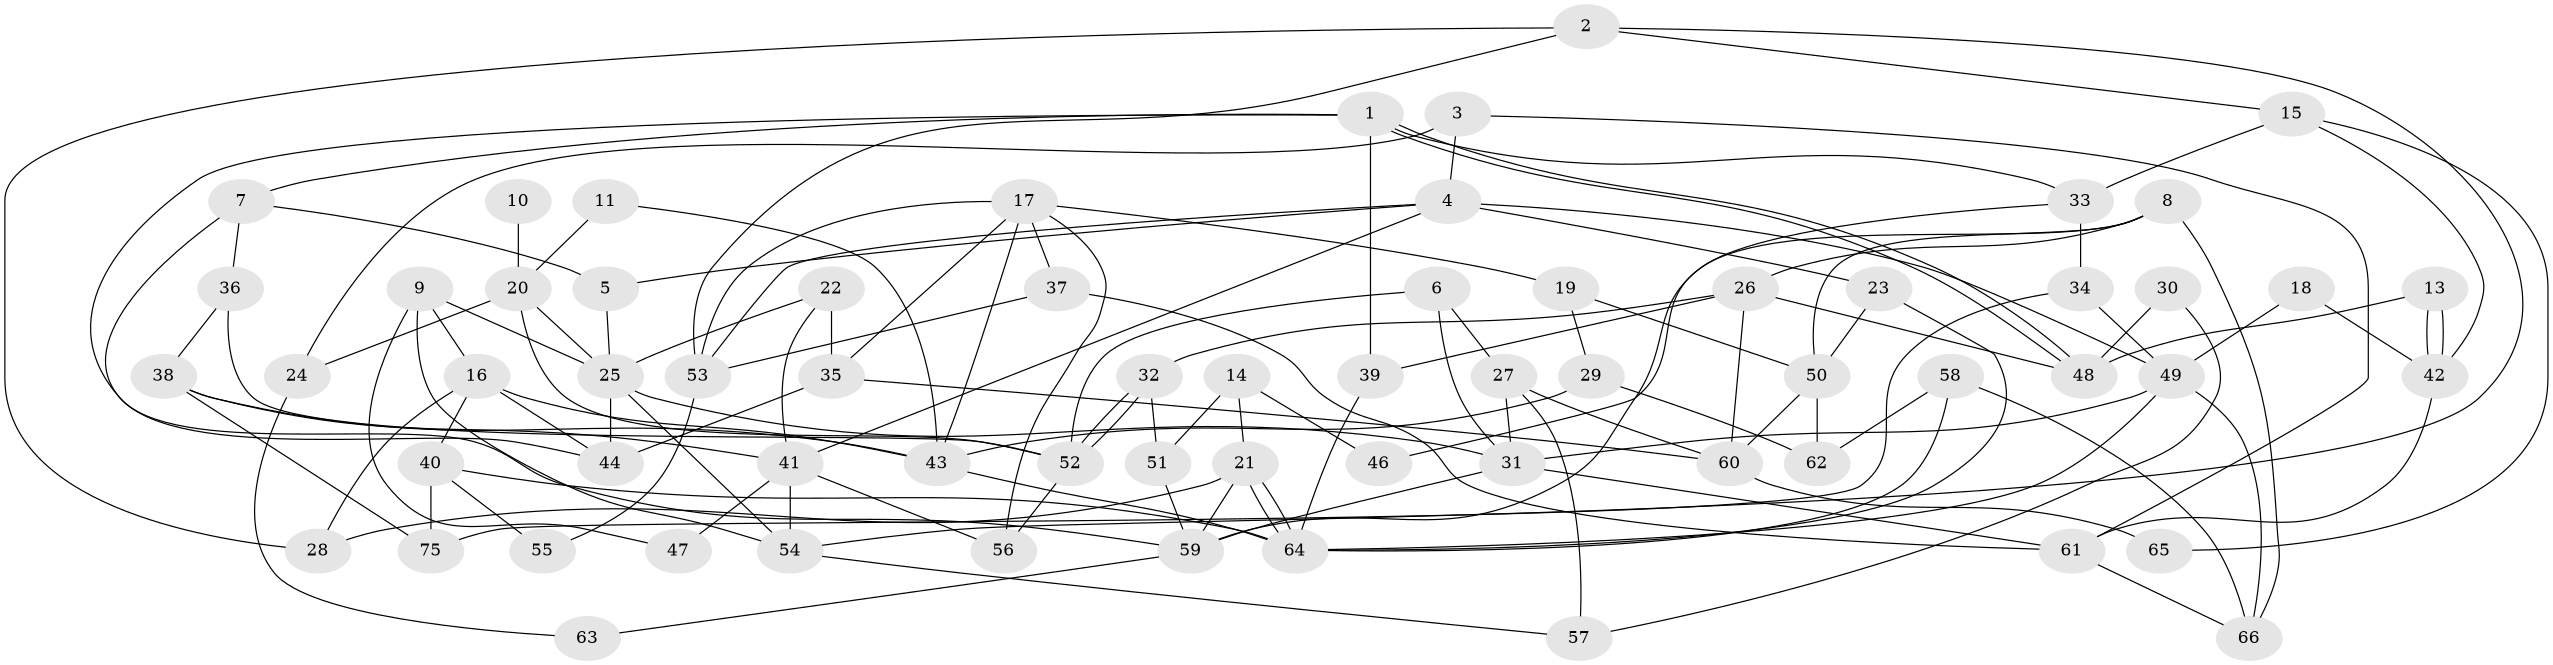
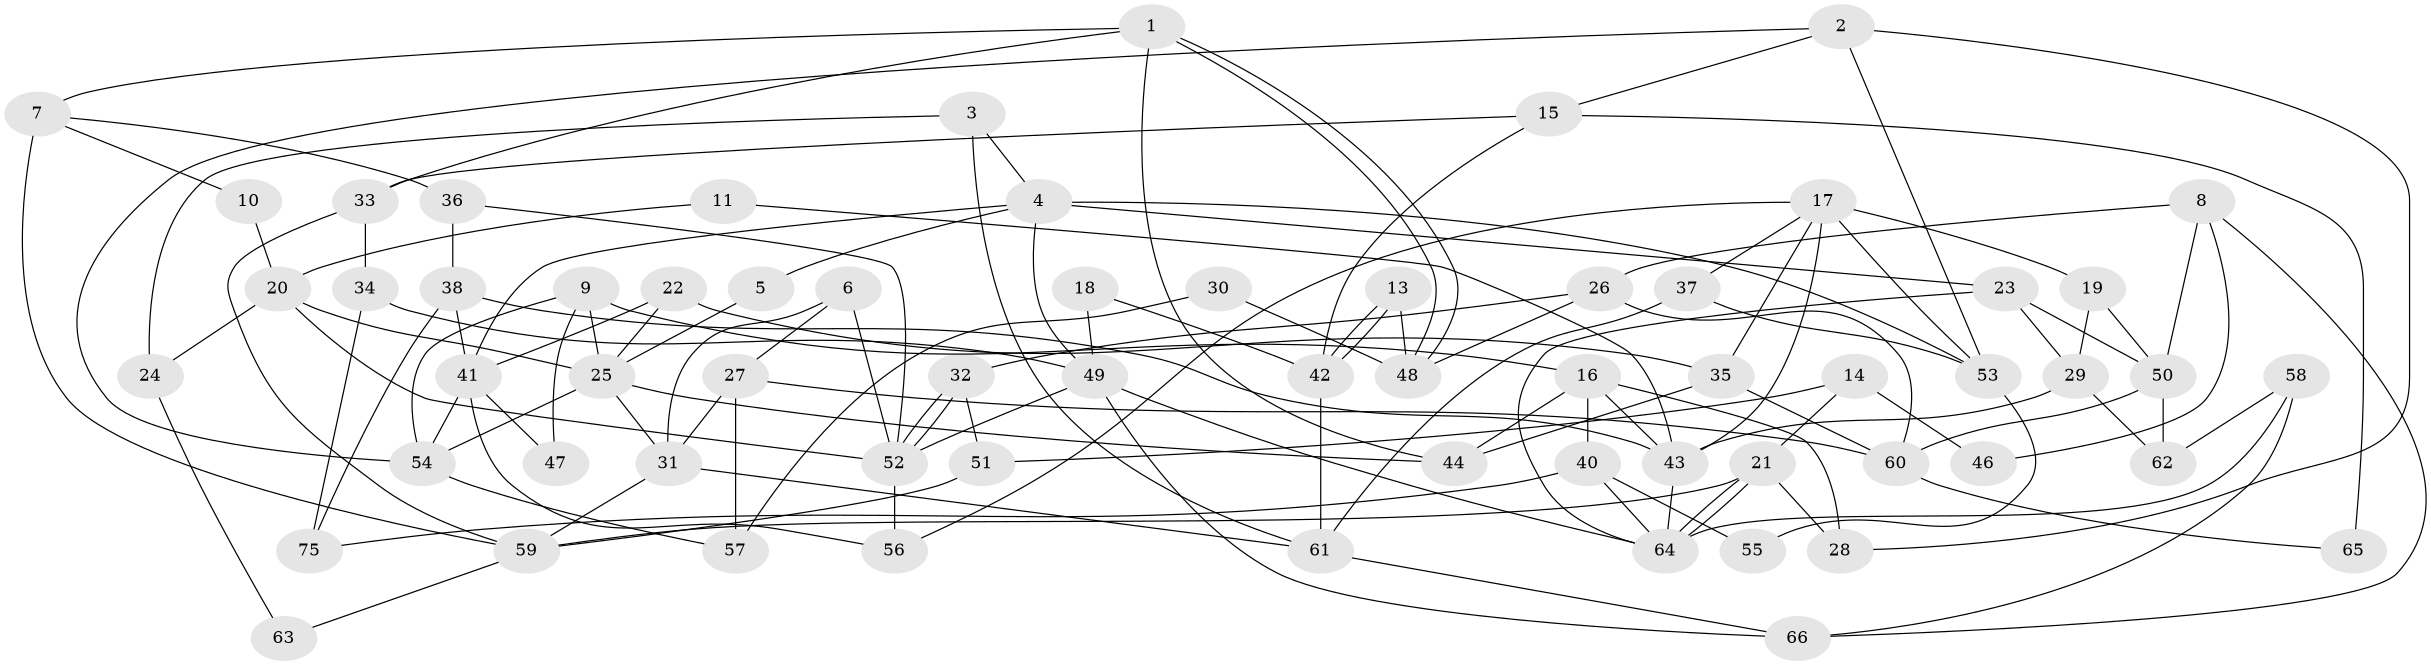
edge "7" -- "5": now "7" -- "10"
edge "23" -- "29": added
node "39": removed
edge "49" -- "31": now "49" -- "52"
